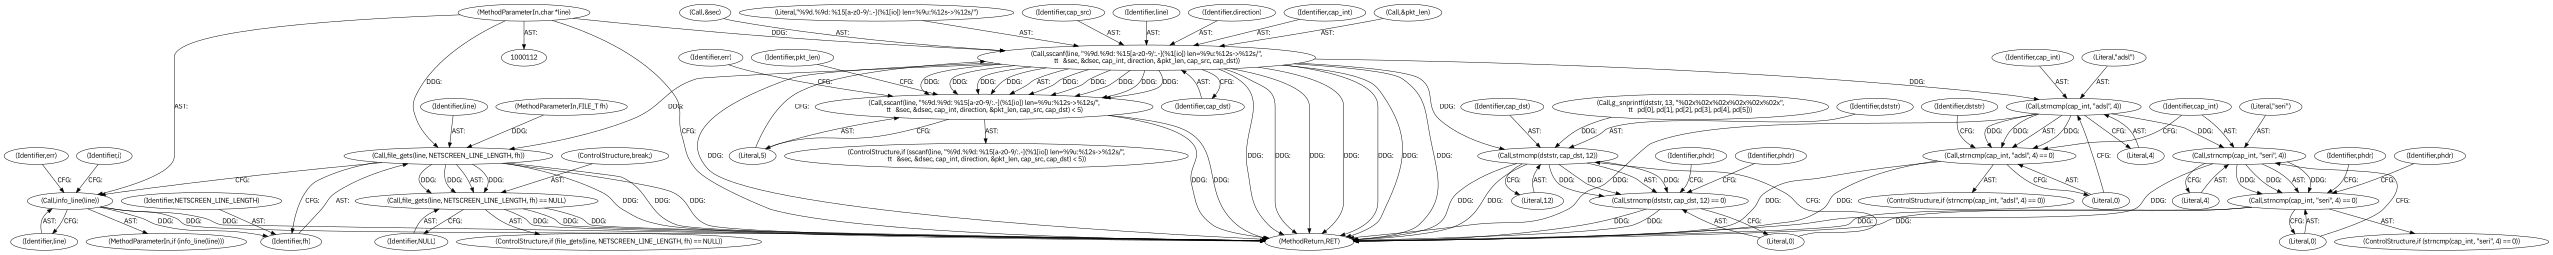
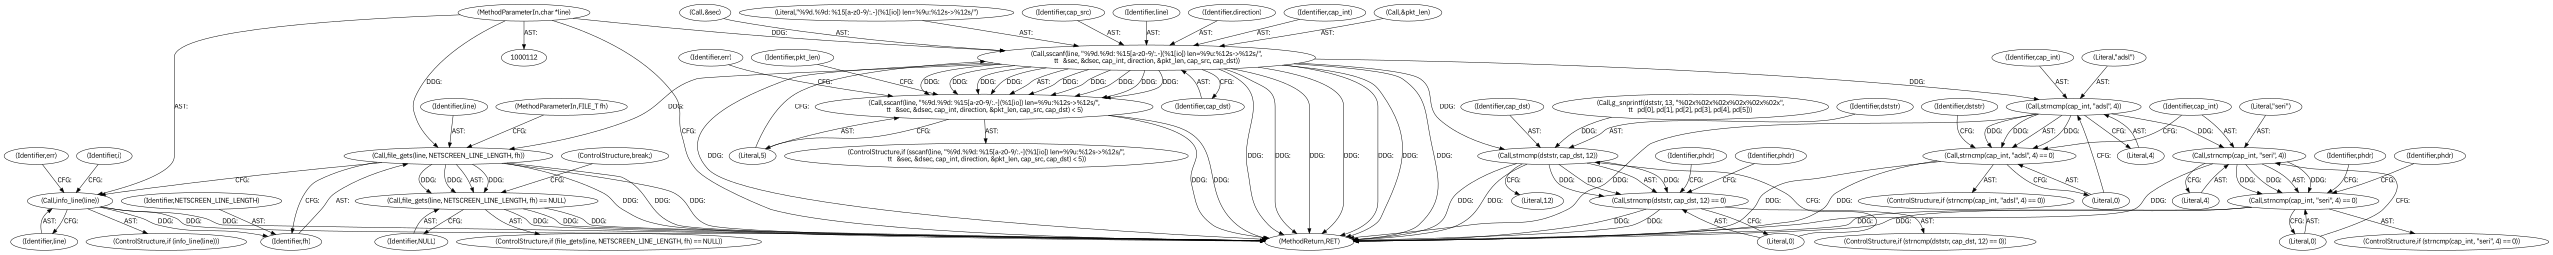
edge "(MethodParameterIn,FILE_T fh)" -> "(Call,file_gets(line, NETSCREEN_LINE_LENGTH, fh))": label "DDG: " -> "CFG: "
edge "(Literal,12)" -> "(Call,strncmp(dststr, cap_dst, 12))": removed, label "AST:"
edge "(ControlStructure,break;)" -> "(Call,file_gets(line, NETSCREEN_LINE_LENGTH, fh) == NULL)": label "AST: " -> "CFG: "
node "(MethodParameterIn,if (info_line(line)))": label "(MethodParameterIn,if (info_line(line)))" -> "(ControlStructure,if (info_line(line)))"
node "(ControlStructure,if (strncmp(dststr, cap_dst, 12) == 0))": added
